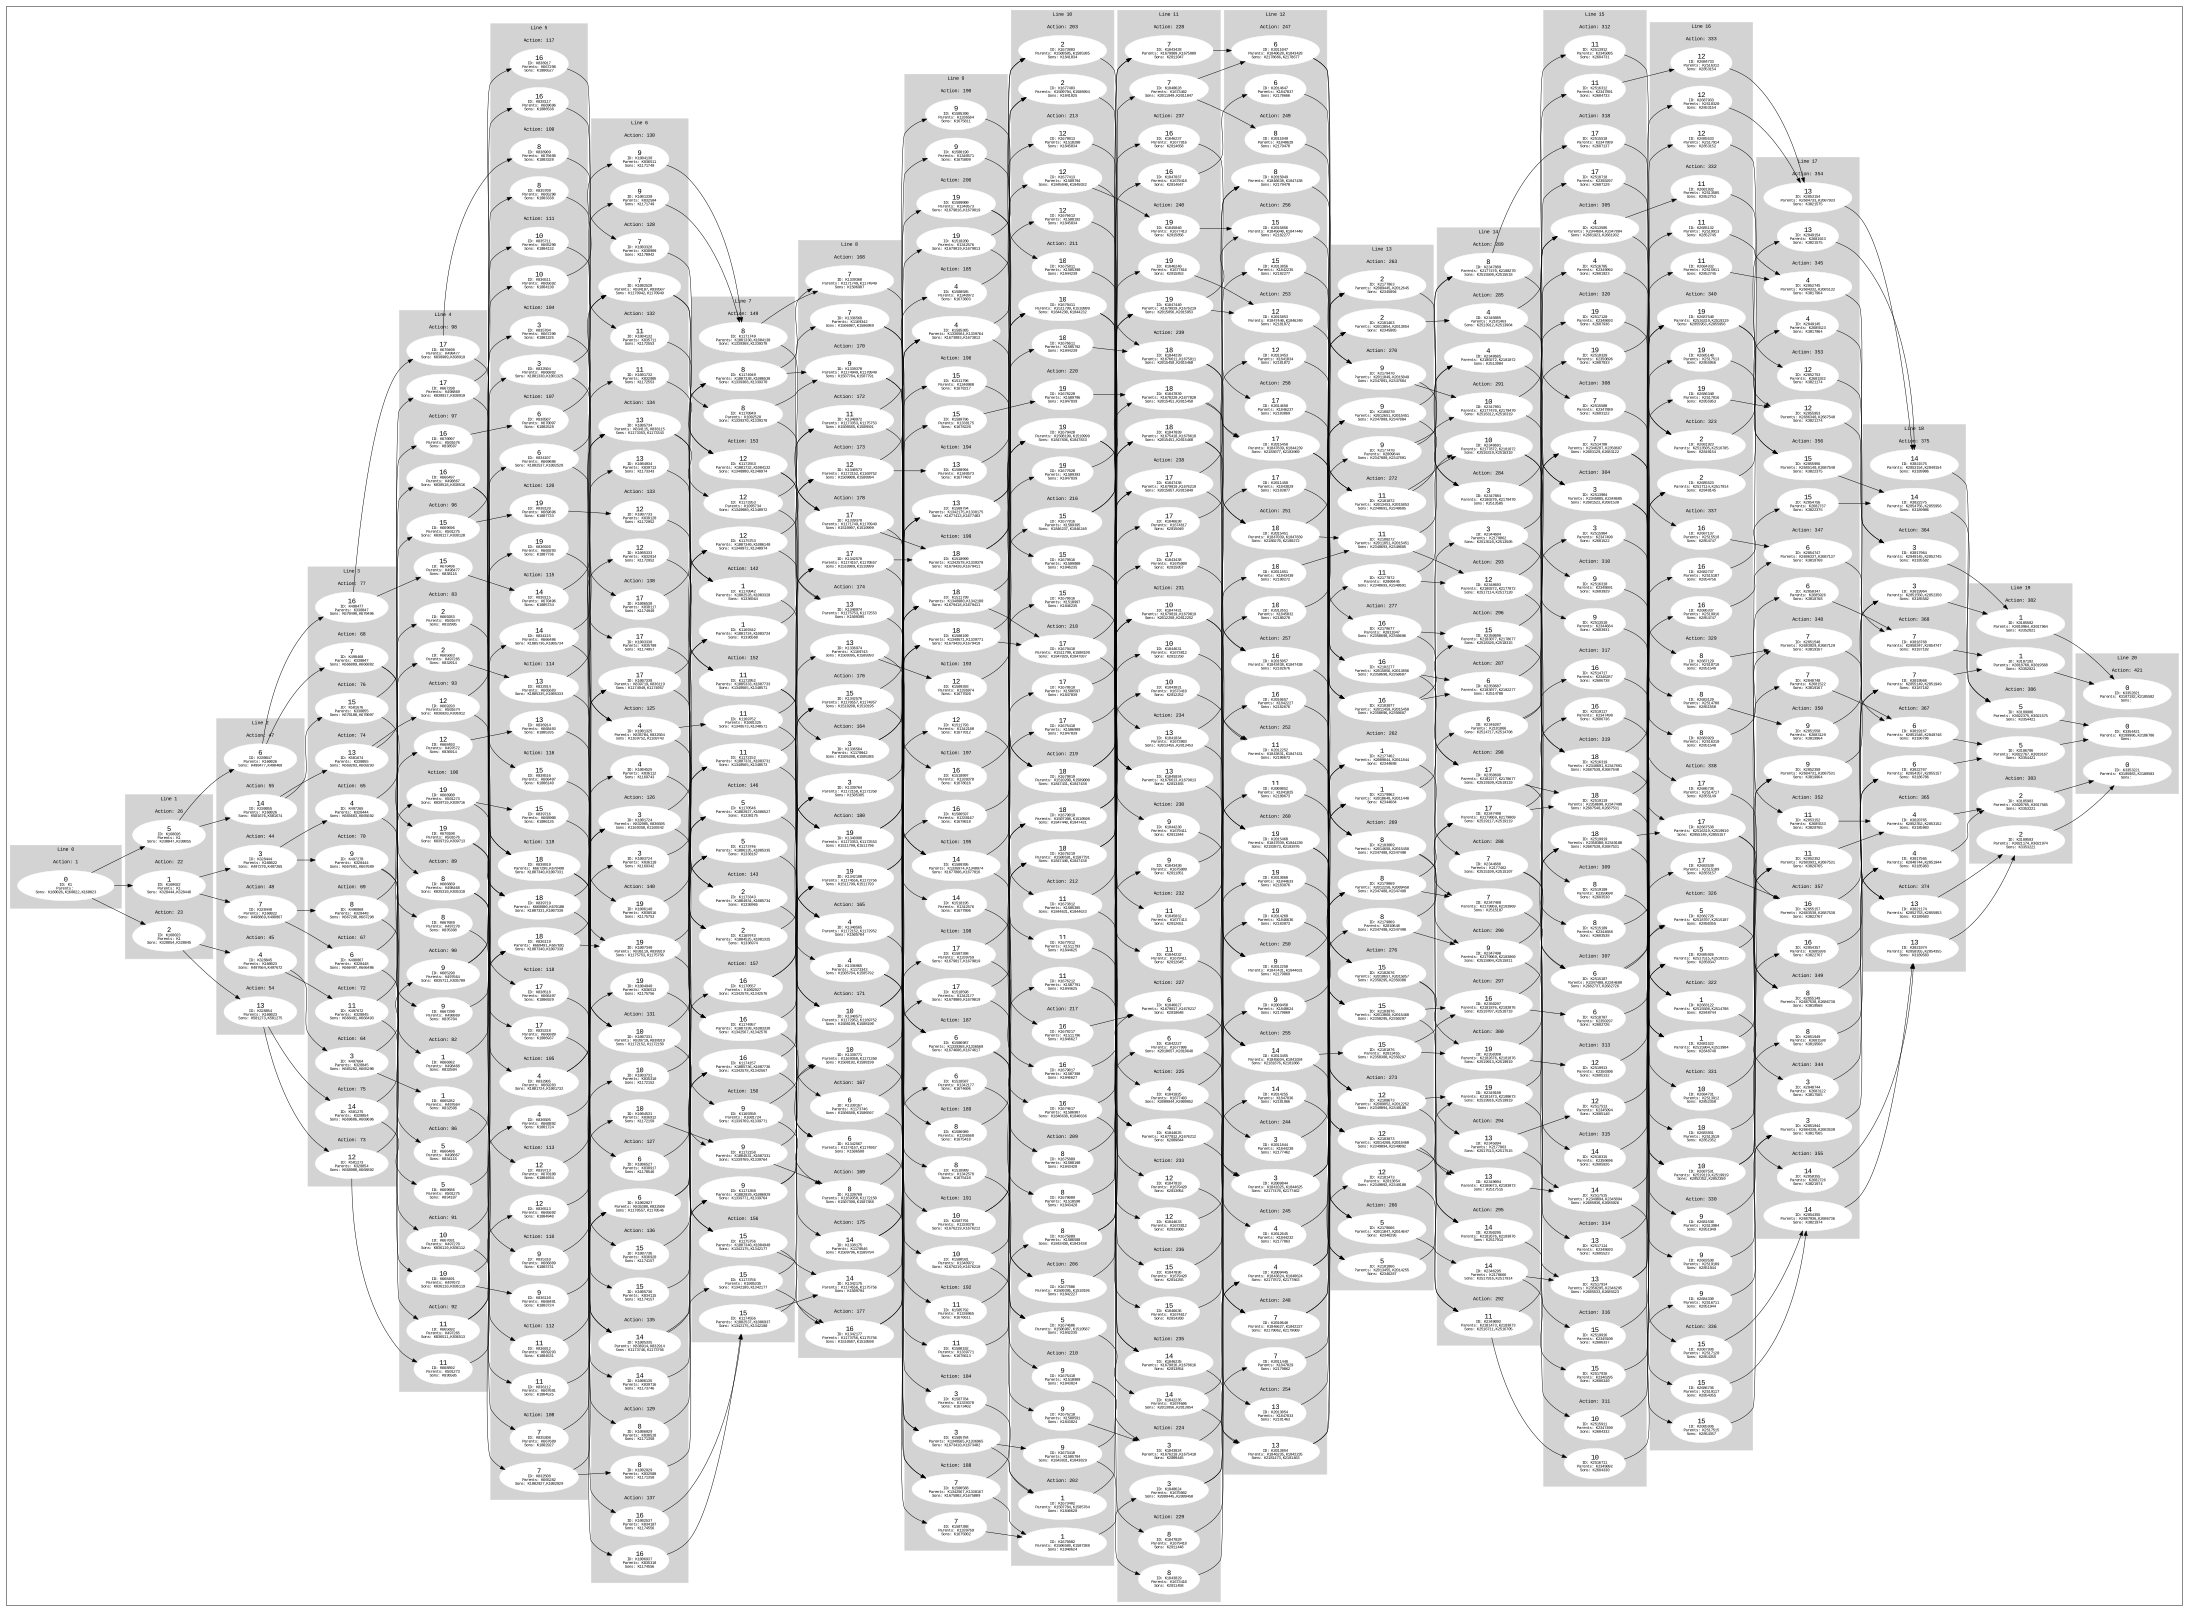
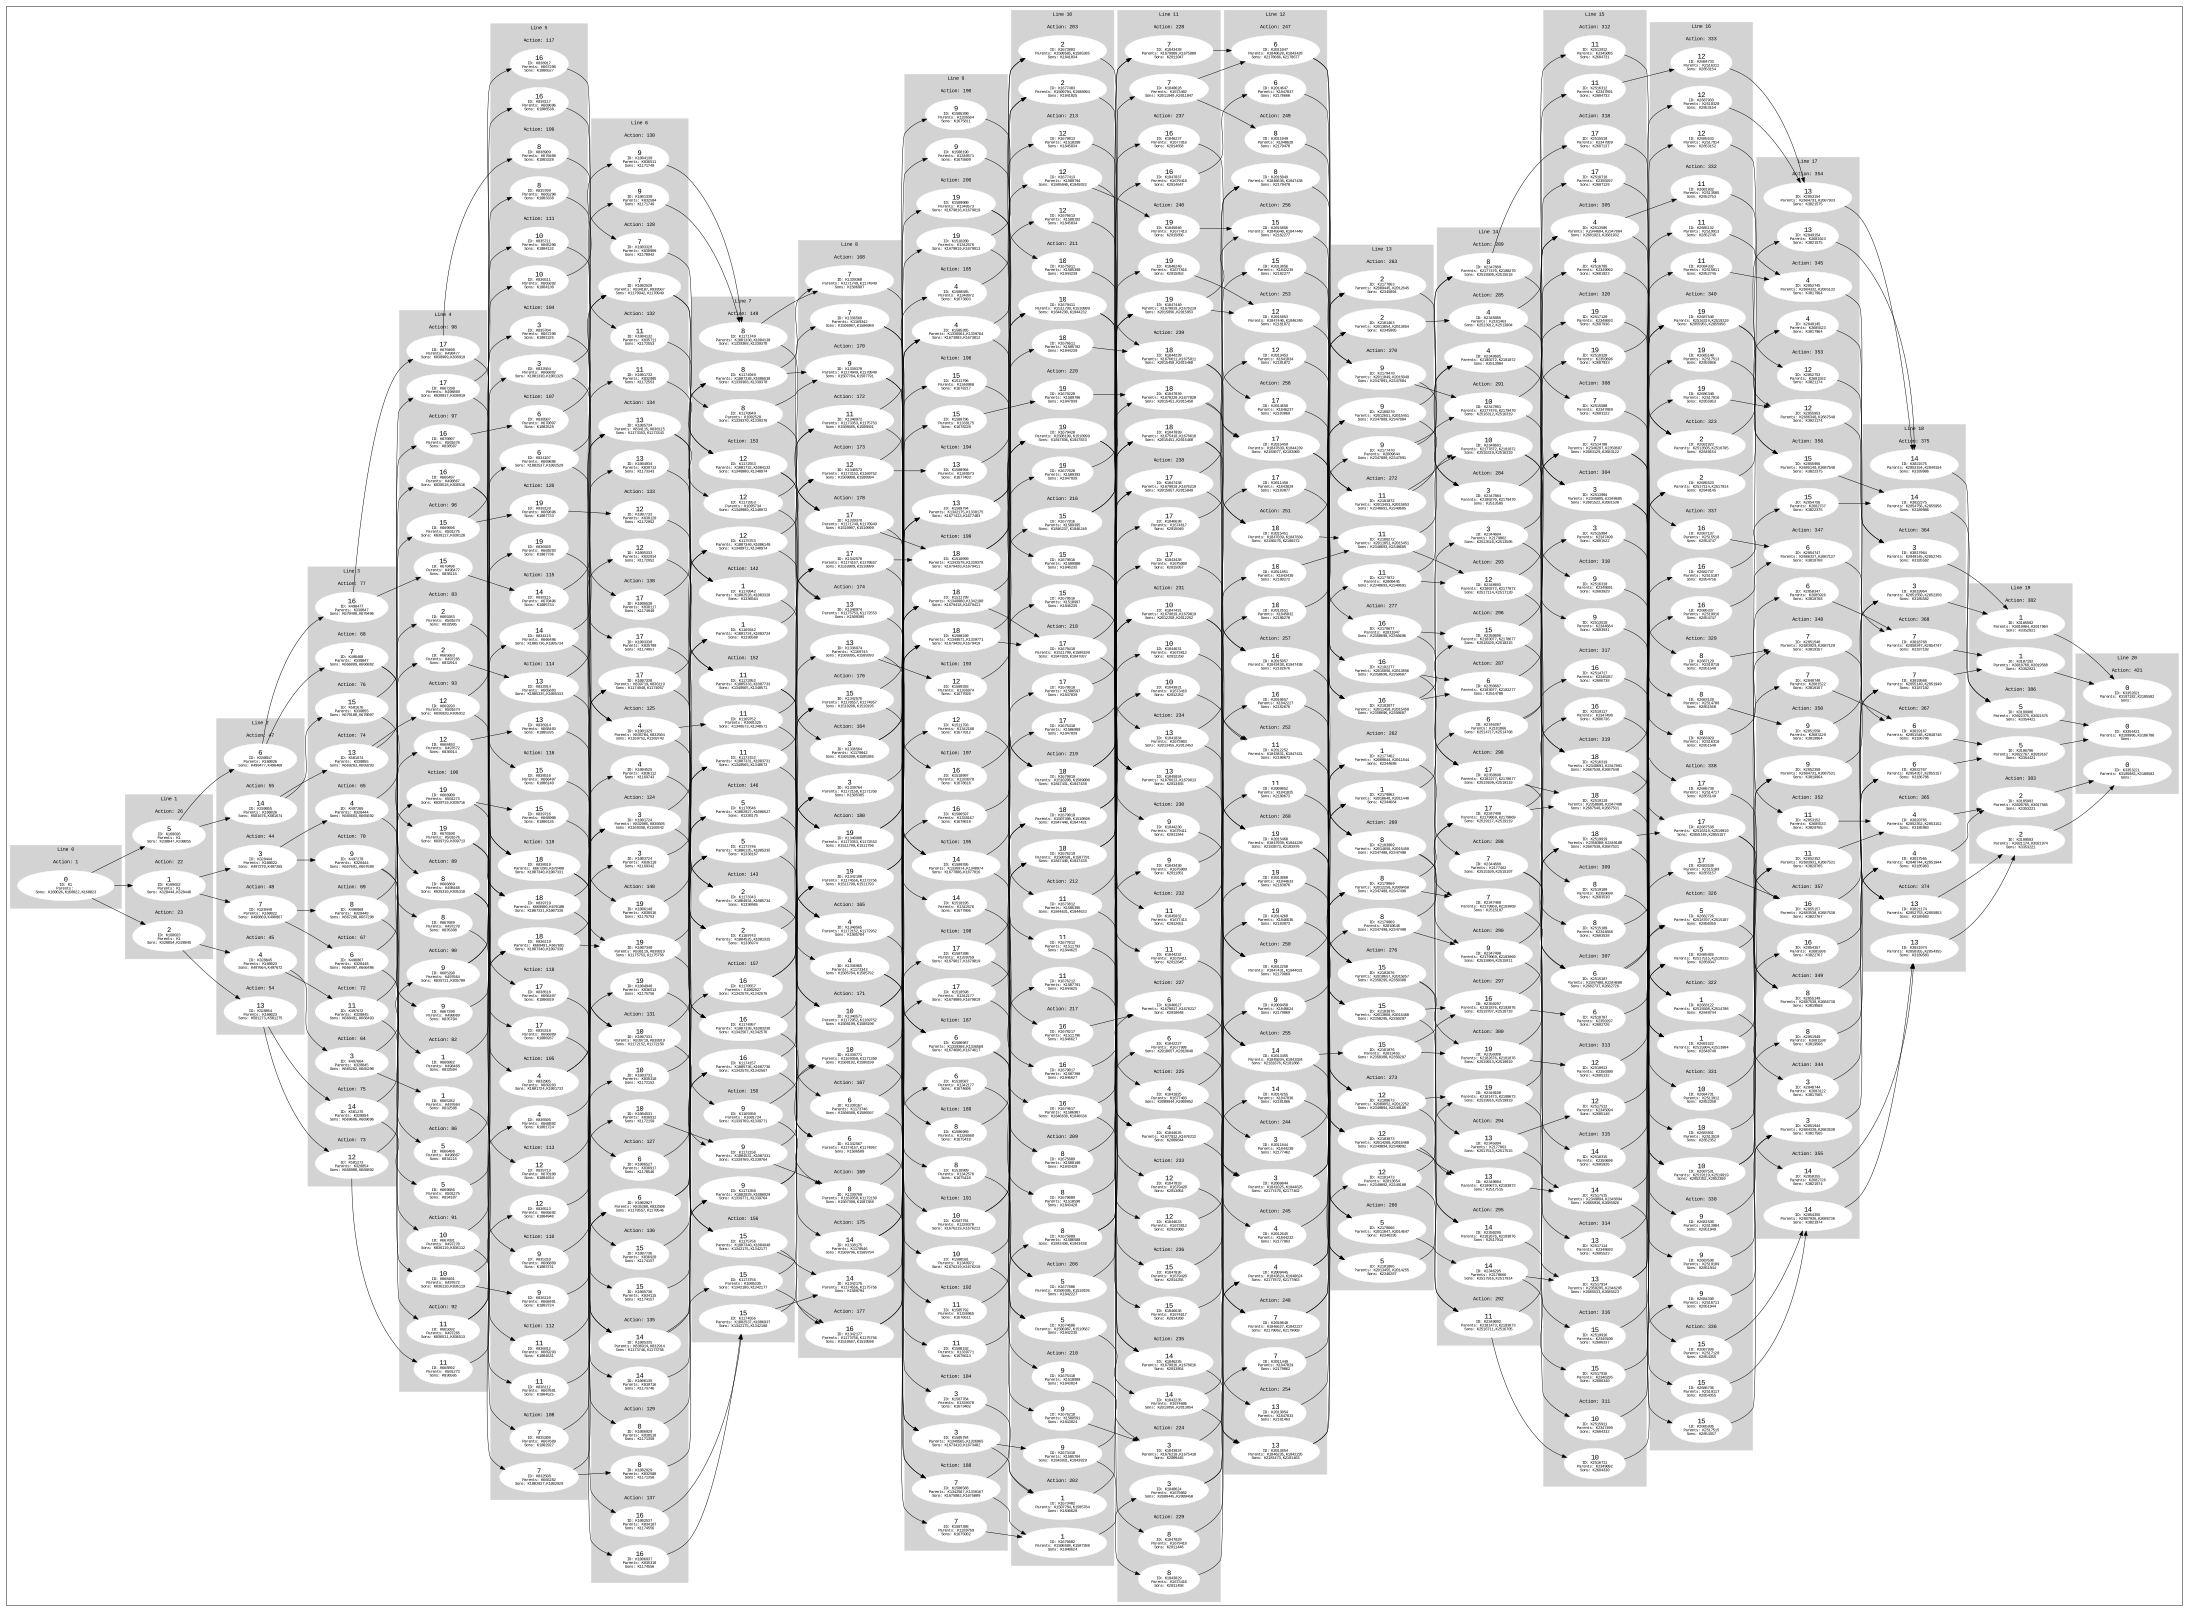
cluster "Action: 126": label "Action: 126" -> "Action: 124"
